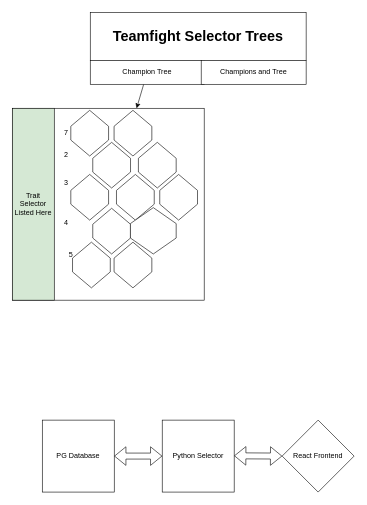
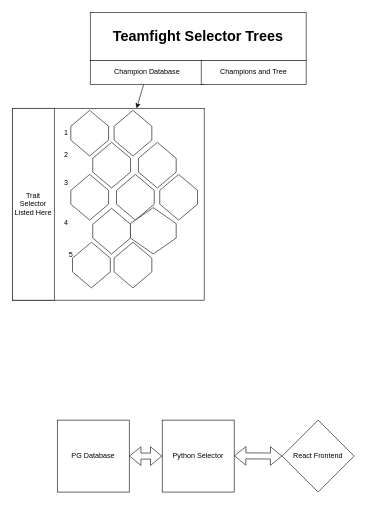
node "Champion Tree": label "Champion Tree" -> "Champion Database"
node "7": label "7" -> "1"
node "Trait Selector Listed Here": fillcolor #d5e8d4 -> #ffffff
node "PG Database": moved (78, 456) -> (93, 456)
